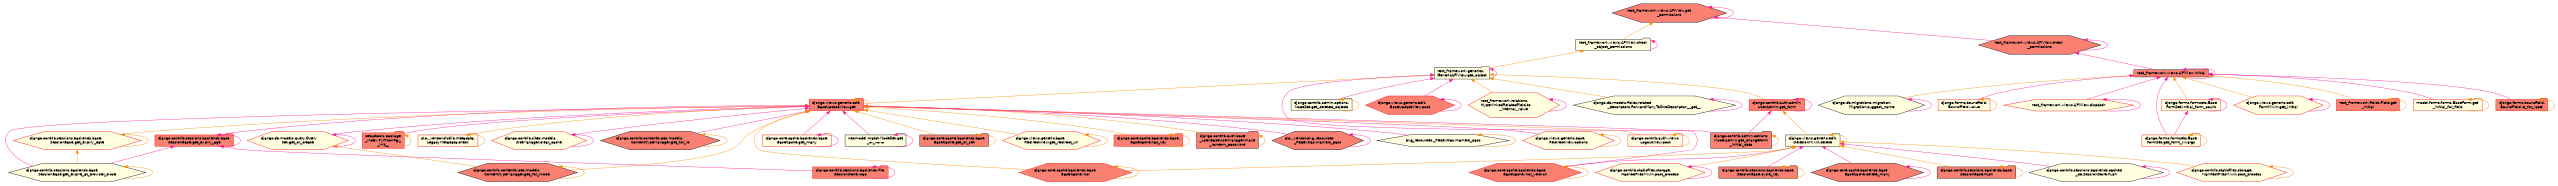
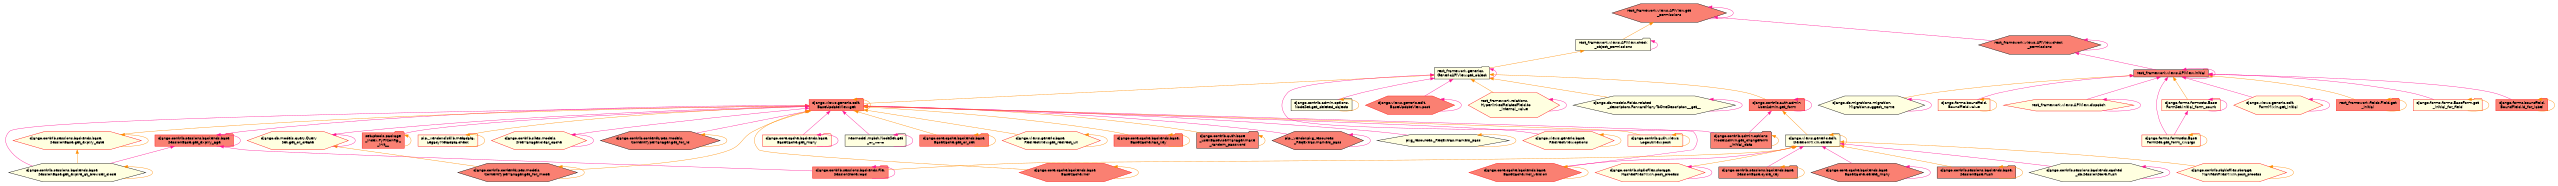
edge "django.views.generic.edit. FormMixin.get_initial" -> "rest_framework.views.APIView.initial": color darkorange -> deeppink
node "model.forms.forms.BaseForm.get _initial_for_field": label "model.forms.forms.BaseForm.get _initial_for_field" -> "django.forms.forms.BaseForm.get _initial_for_field"
node "django.core.cache.backends.base. BaseCache.get_or_set": color black -> red
edge "django.core.cache.backends.base. BaseCache.incr" -> "django.views.generic.edit. DeletionMixin.delete": now "django.contrib.sessions.backends.file. SessionStore.load" -> "django.views.generic.edit. DeletionMixin.delete"
